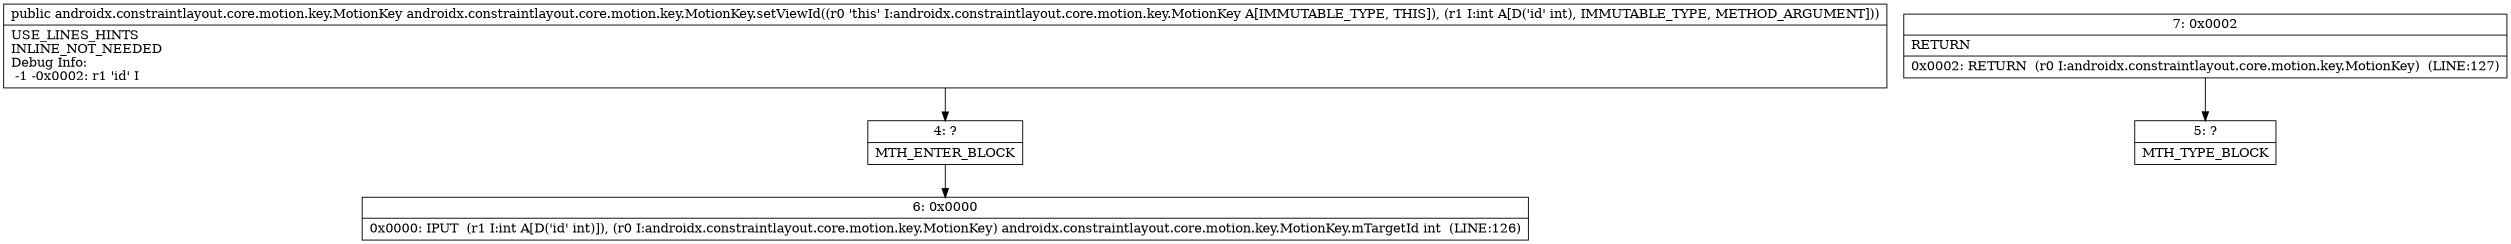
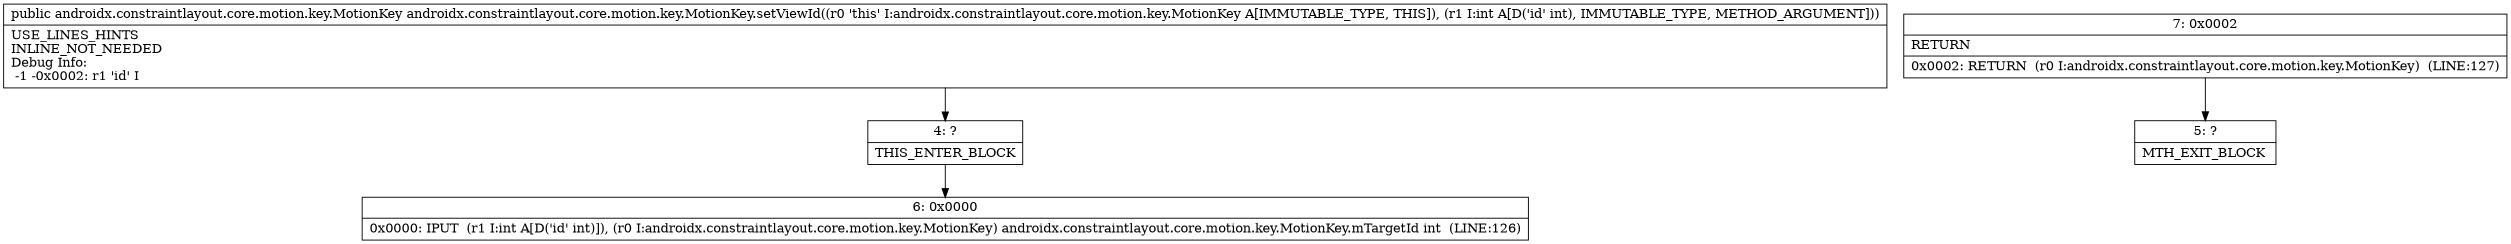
node "4: ?": text "MTH_ENTER_BLOCK" -> "THIS_ENTER_BLOCK"
node "5: ?": text "MTH_TYPE_BLOCK" -> "MTH_EXIT_BLOCK"
